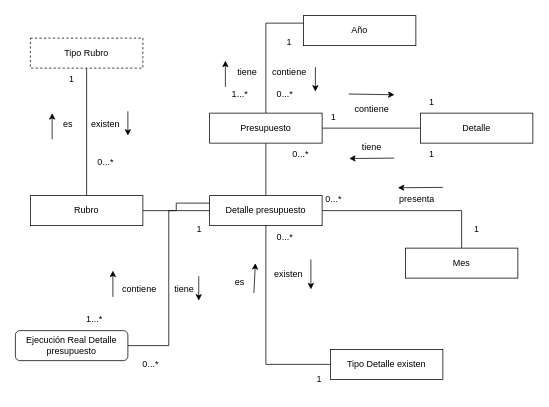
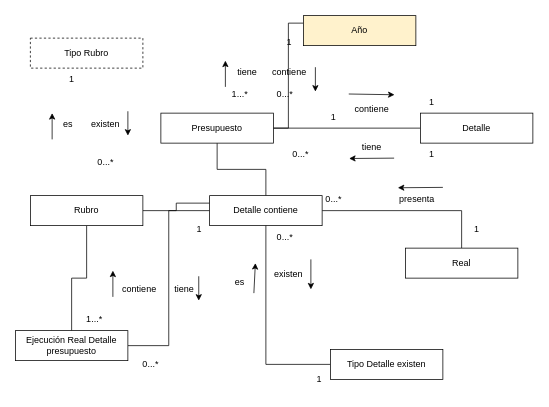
node "Año": fillcolor #ffffff -> #fff2cc
node "Presupuesto": moved (266, 128) -> (217, 128)
edge "Tipo Rubro" -- "Rubro": now "Ejecución Real Detalle presupuesto" -- "Rubro"
node "Detalle presupuesto": label "Detalle presupuesto" -> "Detalle contiene"
node "Mes": label "Mes" -> "Real"
node "Ejecución Real Detalle presupuesto": shape rounded rectangle -> rectangle
